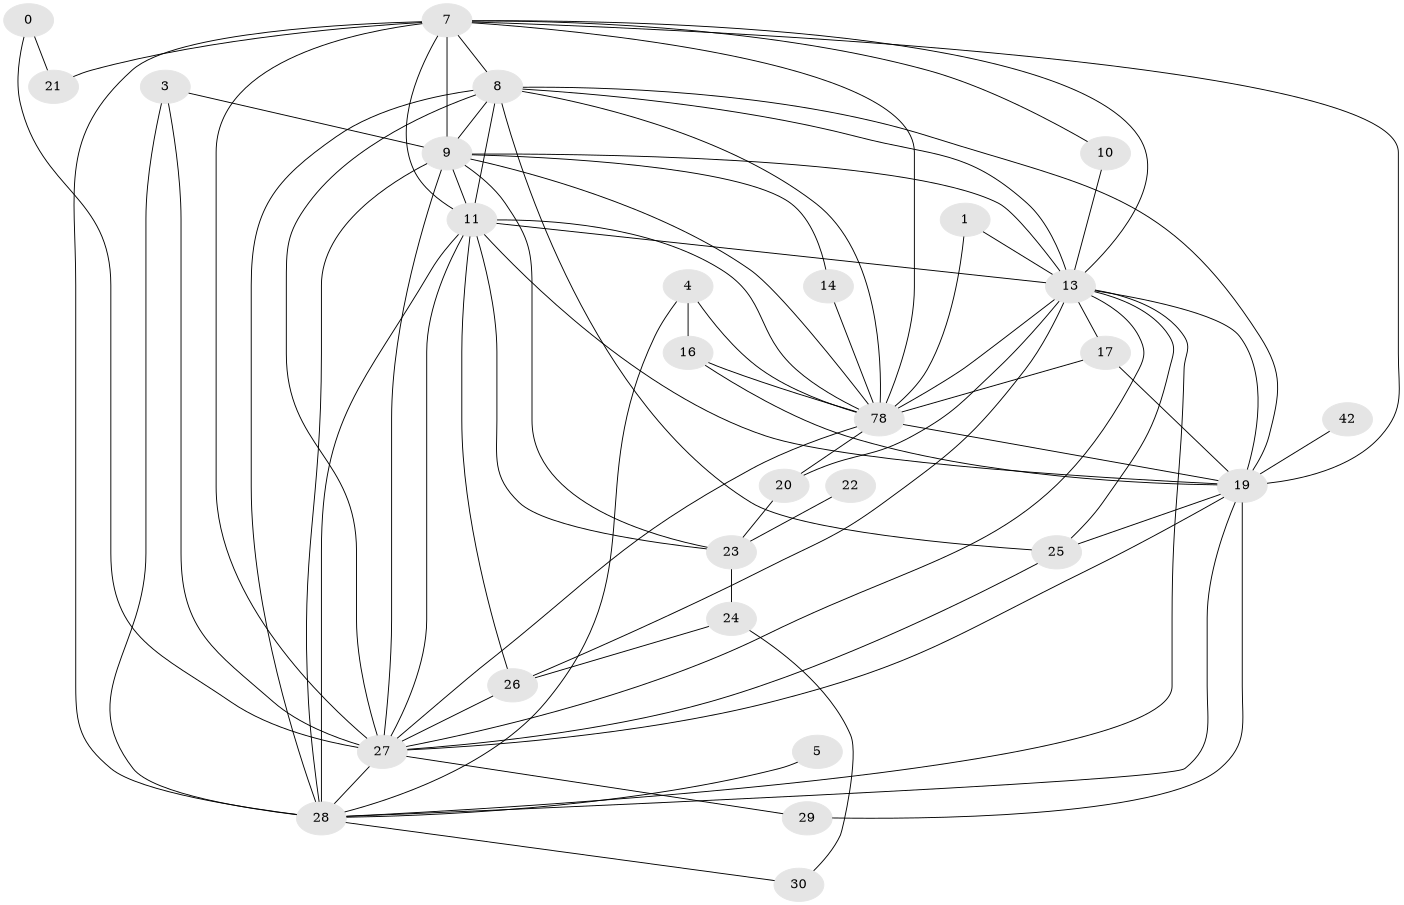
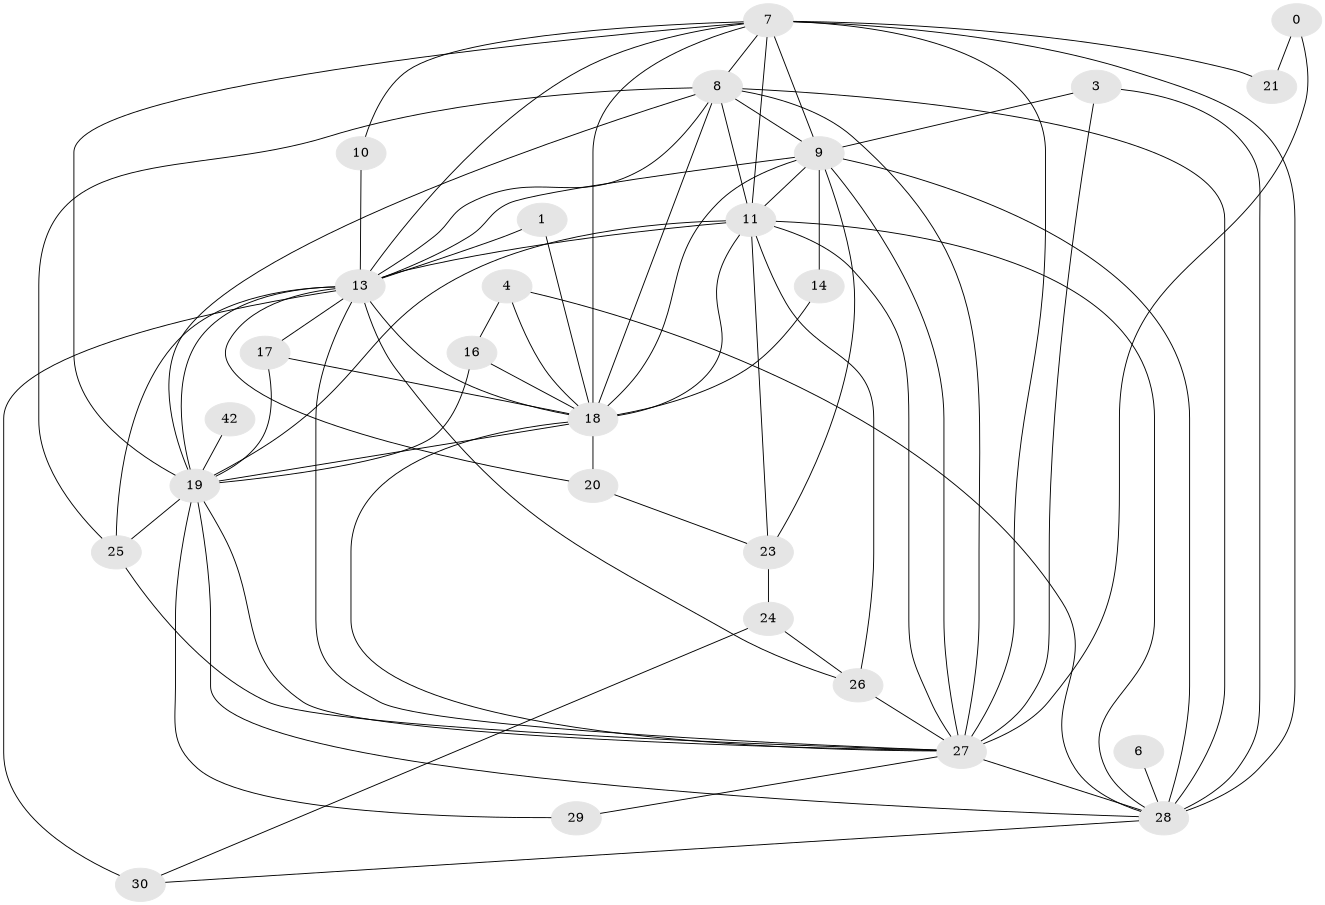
node "78": label "78" -> "18"
node "22": removed
node "5": label "5" -> "6"
edge "13" -- "28": now "13" -- "30"
